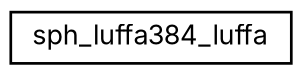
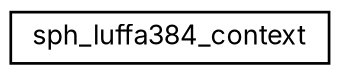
node "sph_luffa384_luffa": label "sph_luffa384_luffa" -> "sph_luffa384_context"
